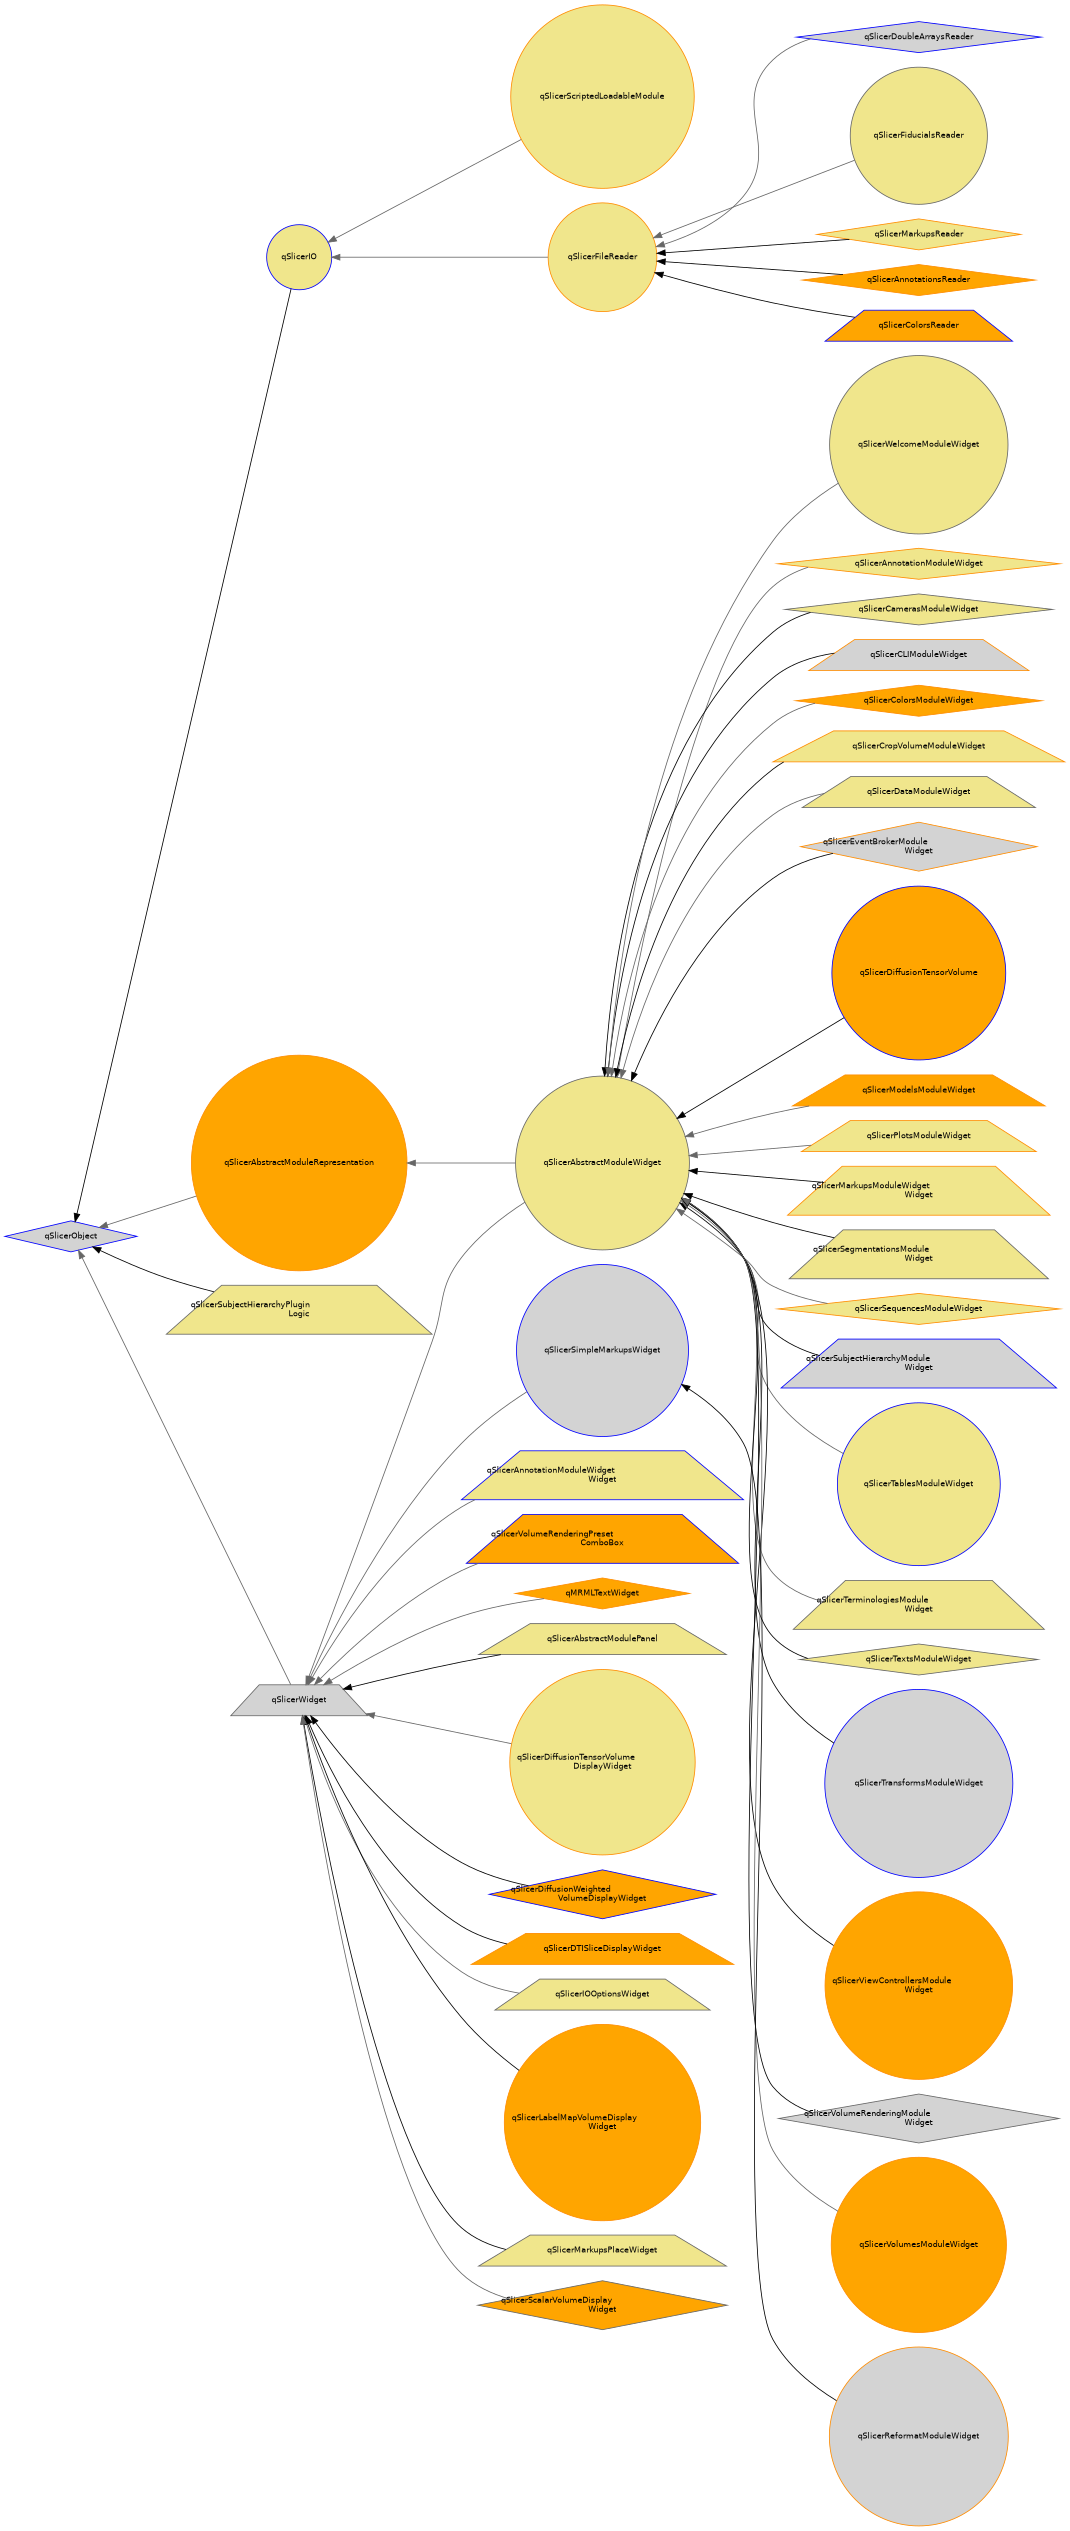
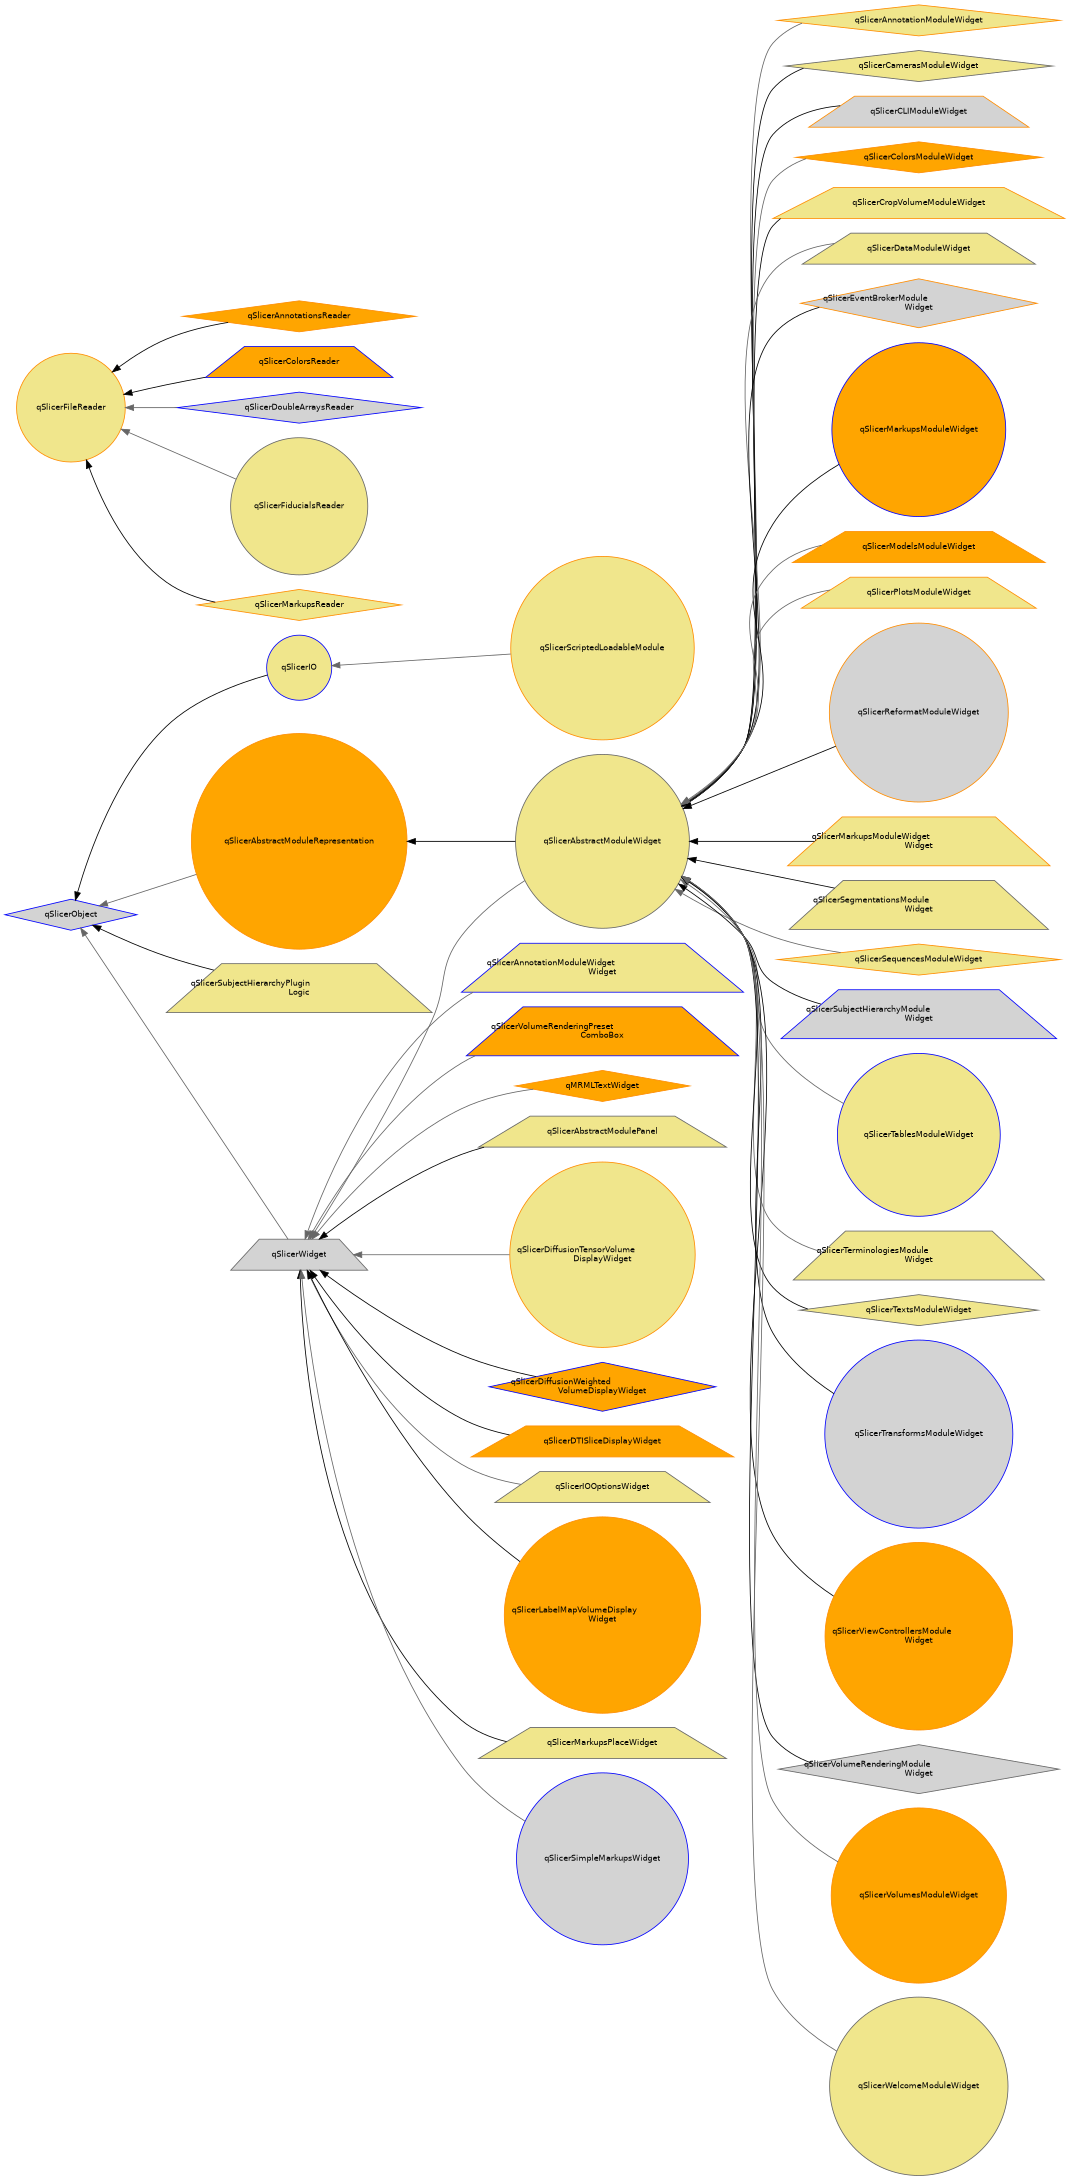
edge "qSlicerFileReader" -> "qSlicerIO": removed
node "qSlicerDiffusionTensorVolume": label "qSlicerDiffusionTensorVolume" -> "qSlicerMarkupsModuleWidget"
edge "qSlicerAbstractModuleWidget" -> "qSlicerAbstractModuleRepresentation": color gray40 -> black
edge "qSlicerReformatModuleWidget" -> "qSlicerSimpleMarkupsWidget": now "qSlicerReformatModuleWidget" -> "qSlicerAbstractModuleWidget"
node "qSlicerScalarVolumeDisplay Widget": removed
